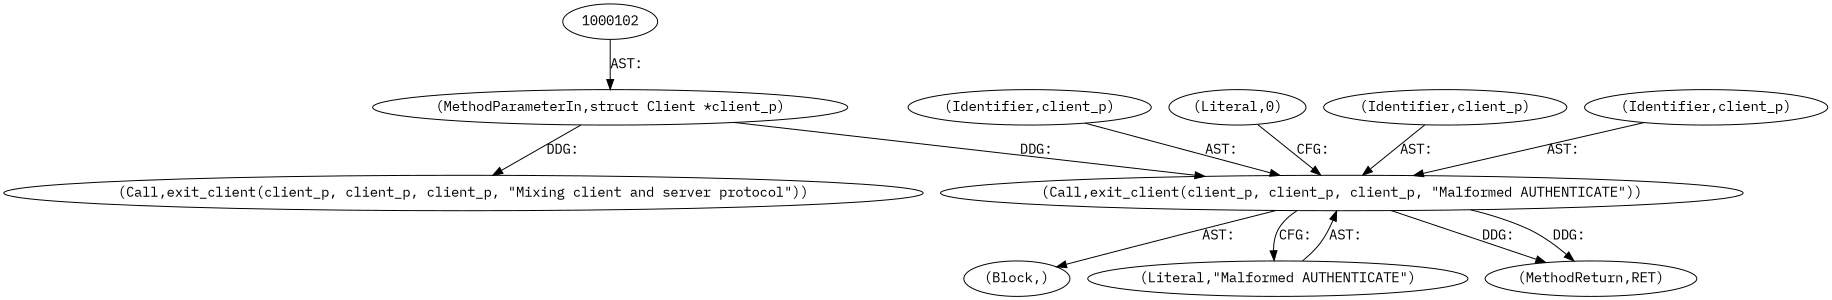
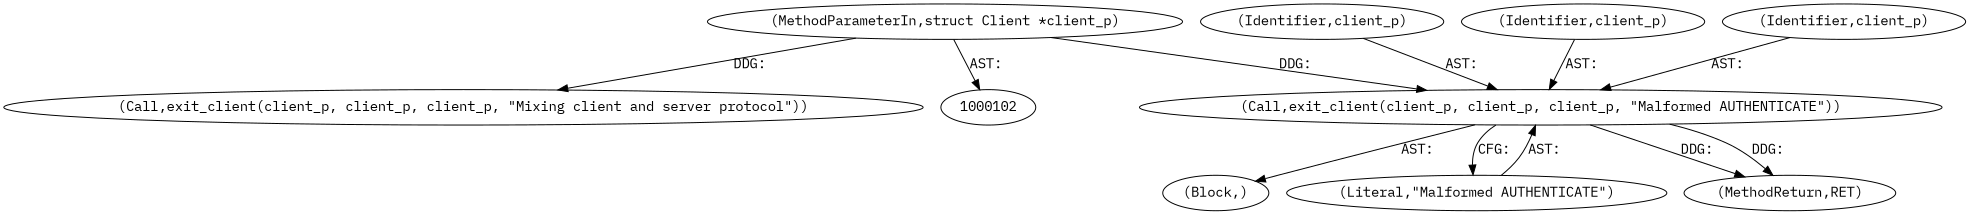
edge "1000102" -> "(MethodParameterIn,struct Client *client_p)": reversed
node "(Literal,0)": removed
